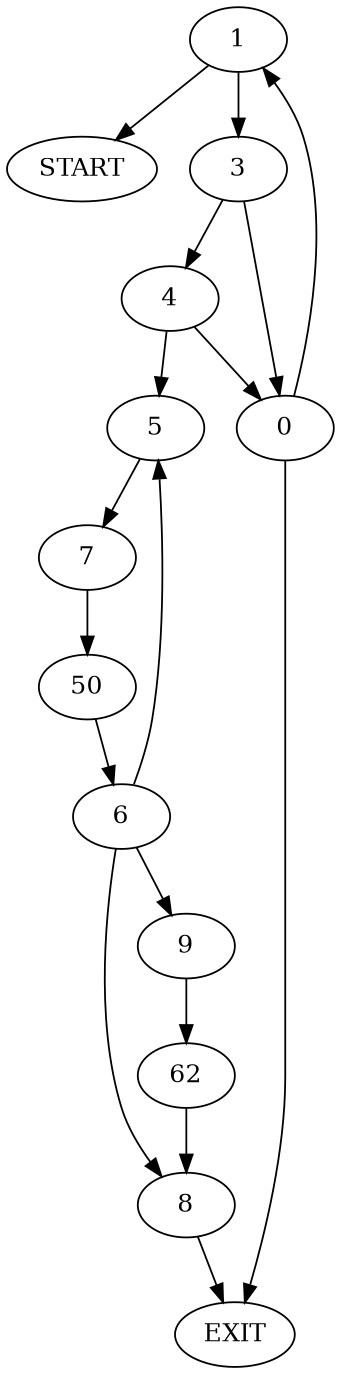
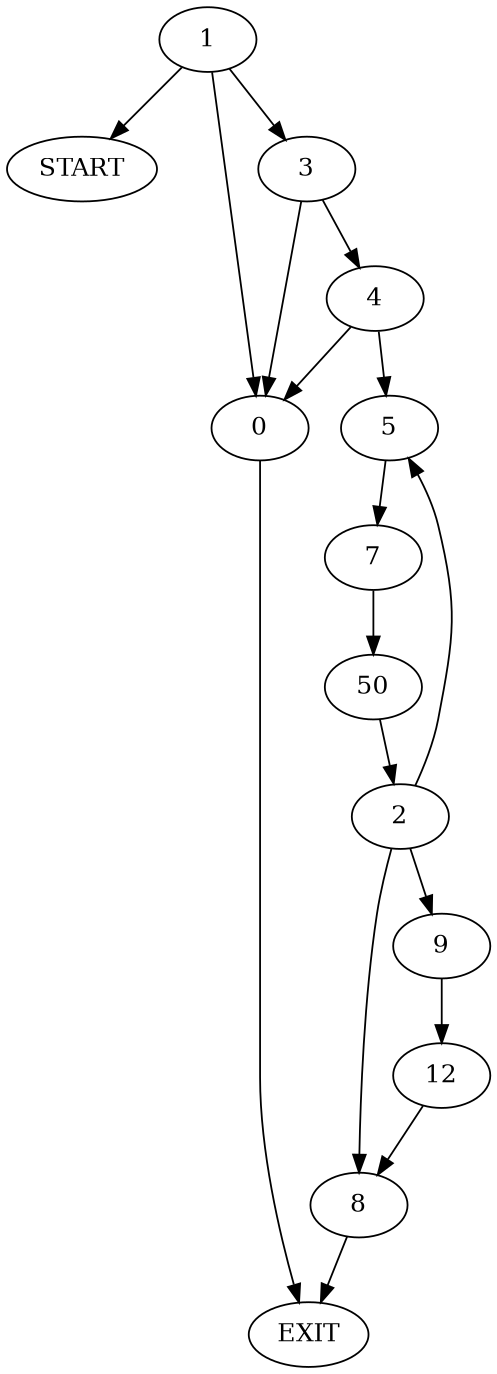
edge "0" -> "1": reversed
node "6": label "6" -> "2"
node "62": label "62" -> "12"
